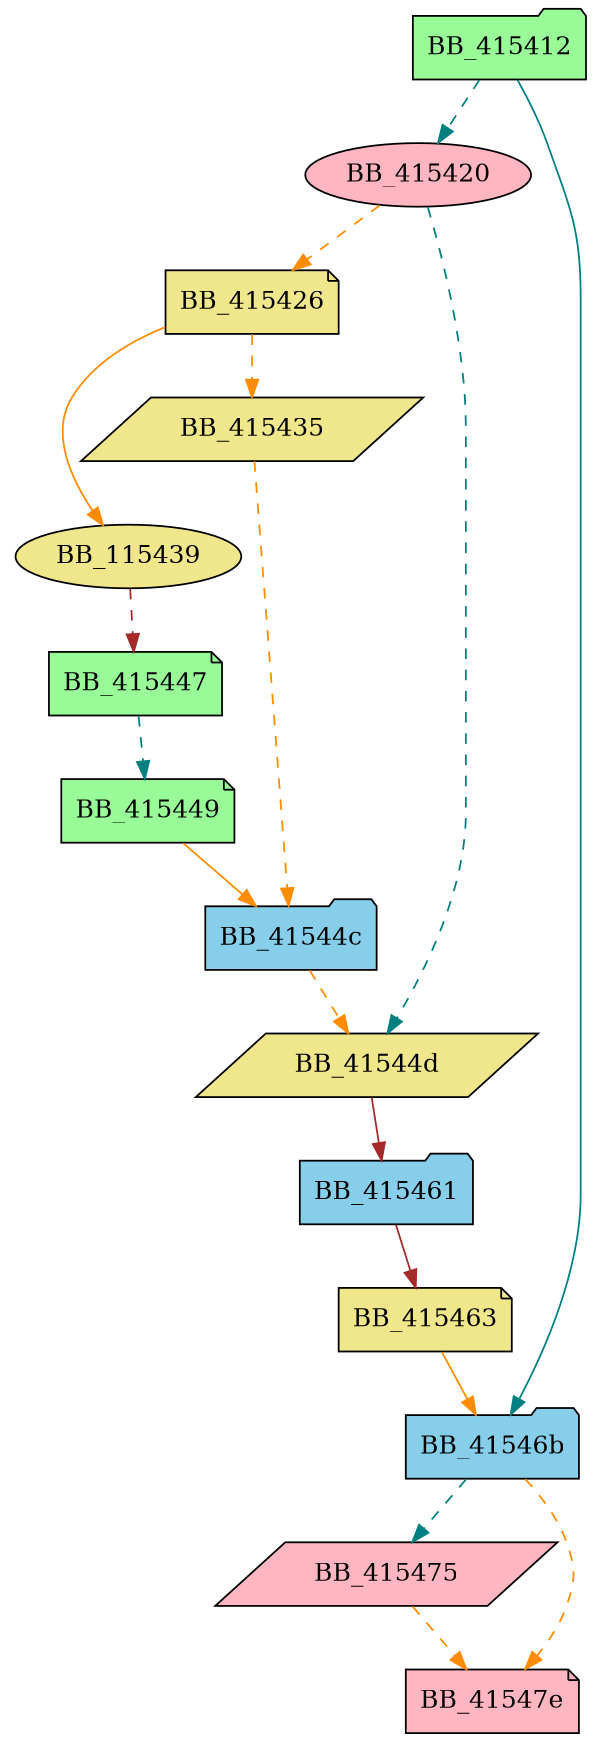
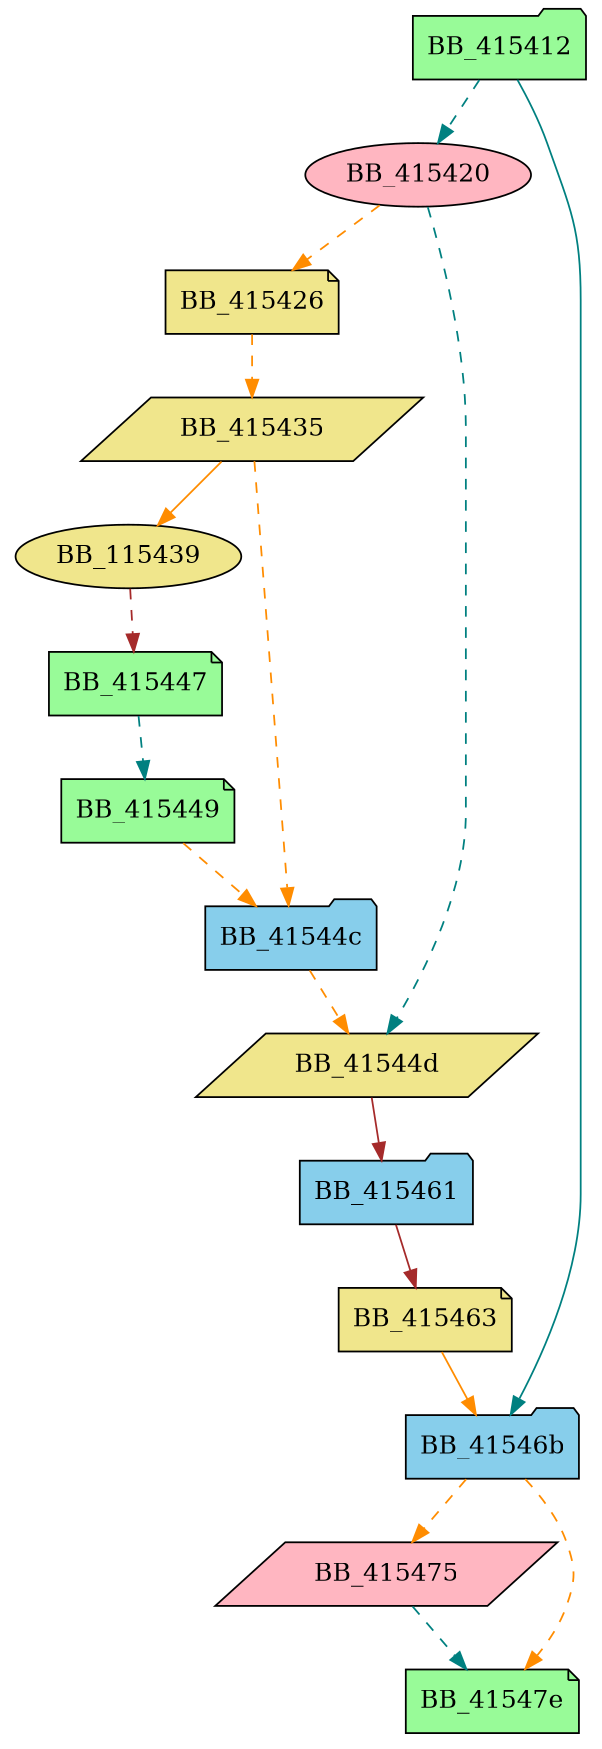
edge "BB_415426" -> "BB_115439": now "BB_415435" -> "BB_115439"
edge "BB_415449" -> "BB_41544c": style solid -> dashed
edge "BB_41546b" -> "BB_415475": color teal -> darkorange
edge "BB_415475" -> "BB_41547e": color darkorange -> teal
node "BB_41547e": fillcolor lightpink -> palegreen
